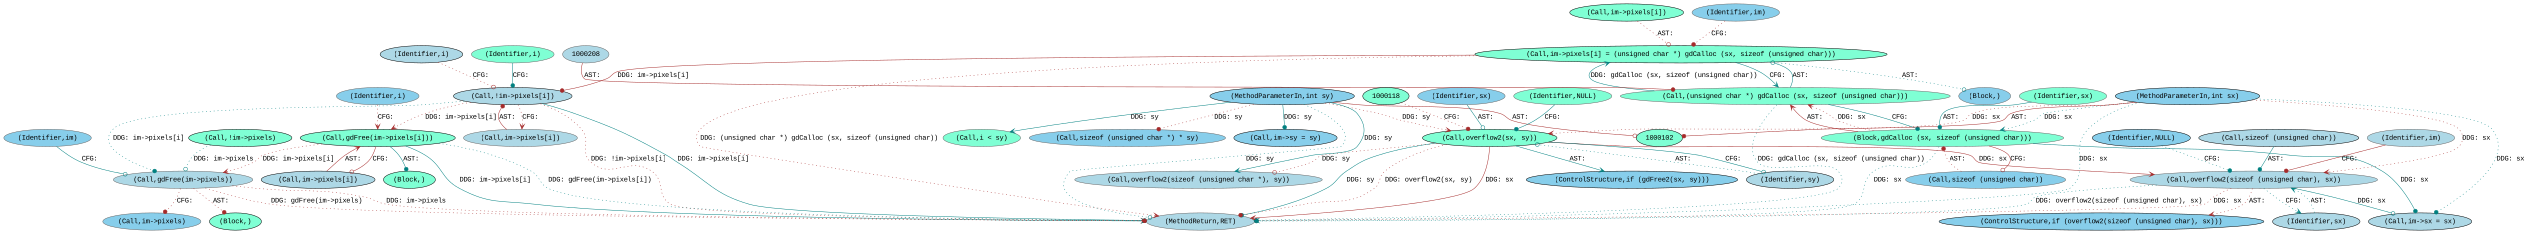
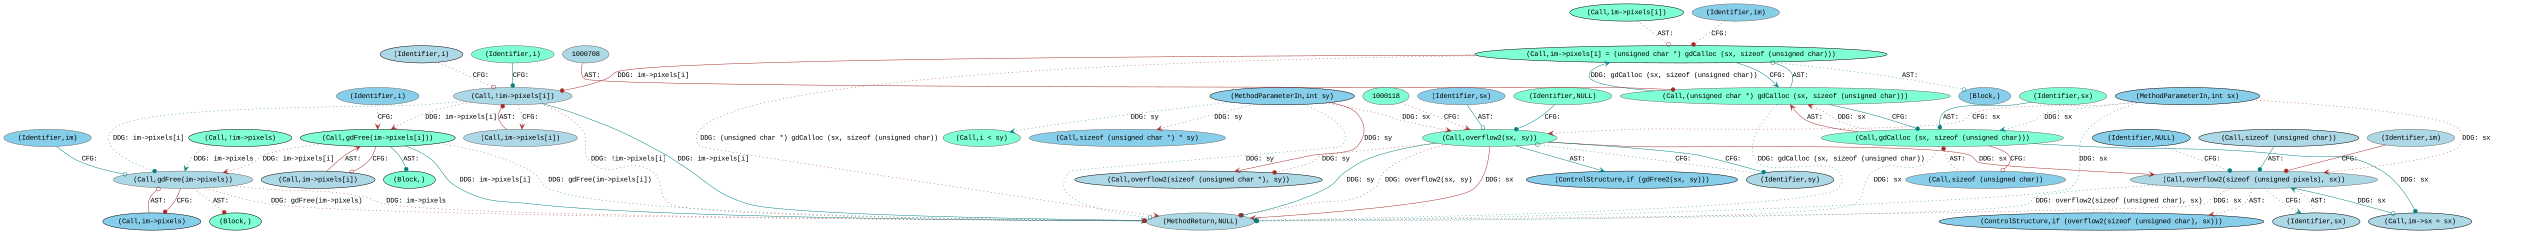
node "1000208": label "1000208" -> "1000708"
node "(Call,!im->pixels[i])": color black -> gray40
node "1000118": color black -> gray40
edge "(MethodParameterIn,int sx)" -> "(Call,im->sx = sx)": removed, label "DDG: sx"
edge "(MethodParameterIn,int sy)" -> "(Call,i < sy)": style solid -> dotted
edge "1000118" -> "(Call,overflow2(sx, sy))": arrowhead dot -> vee
edge "(MethodParameterIn,int sy)" -> "(Call,sizeof (unsigned char *) * sy)": arrowhead dot -> vee
edge "(MethodParameterIn,int sy)" -> "(Call,overflow2(sx, sy))": label "DDG: sy" -> "DDG: sx"
edge "(MethodParameterIn,int sx)" -> "(Call,overflow2(sx, sy))": label "DDG: sx" -> "CFG: sx"
node "(Call,im->sy = sy)": removed
node "(Call,overflow2(sx, sy))": color black -> gray40
node "1000102": removed
node "(Block,gdCalloc (sx, sizeof (unsigned char)))": label "(Block,gdCalloc (sx, sizeof (unsigned char)))" -> "(Call,gdCalloc (sx, sizeof (unsigned char)))"
edge "(Call,overflow2(sx, sy))" -> "(Identifier,sy)": arrowhead odot -> dot
edge "(Call,overflow2(sx, sy))" -> "(Call,overflow2(sizeof (unsigned char *), sy))": arrowhead odot -> dot
edge "(Call,!im->pixels)" -> "(Call,gdFree(im->pixels))": arrowhead odot -> vee
edge "(MethodParameterIn,int sy)" -> "(Call,overflow2(sizeof (unsigned char *), sy))": color teal -> brown
edge "(Identifier,sy)" -> "(Call,overflow2(sx, sy))": label "AST: " -> "CFG: "
node "(Call,overflow2(sizeof (unsigned char *), sy))": color gray40 -> black
node "(Call,overflow2(sizeof (unsigned char), sx))": label "(Call,overflow2(sizeof (unsigned char), sx))" -> "(Call,overflow2(sizeof (unsigned pixels), sx))"
edge "(Call,im->pixels)" -> "(Call,gdFree(im->pixels))": added, label "AST:"
edge "(Call,gdFree(im->pixels))" -> "(Call,im->pixels)": style dotted -> solid
node "(Call,im->pixels)": color gray40 -> black
node "(MethodReturn,RET)": label "(MethodReturn,RET)" -> "(MethodReturn,NULL)"
